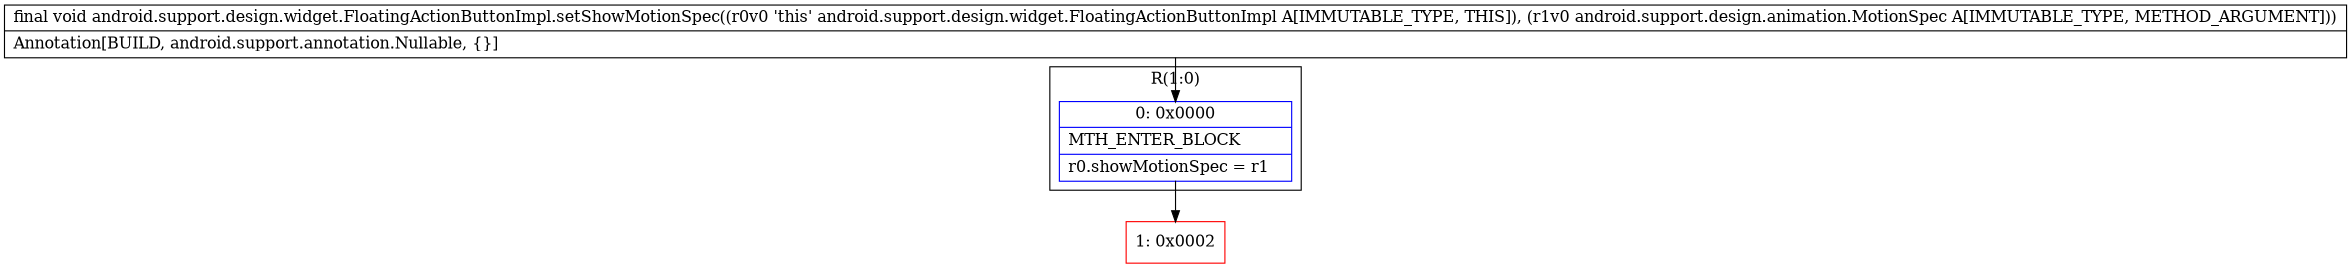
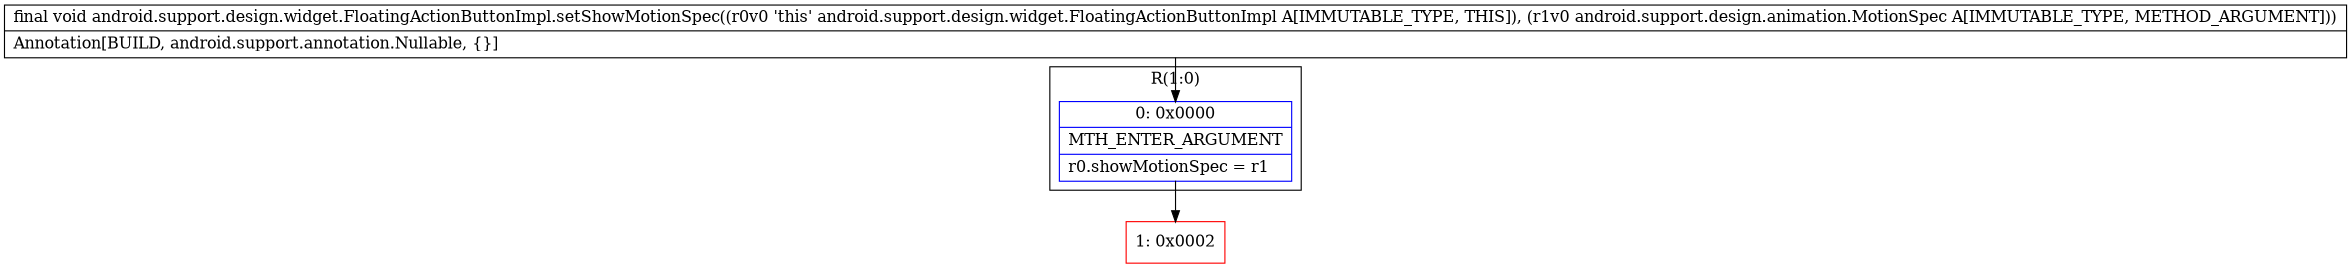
node "0: 0x0000": text "MTH_ENTER_BLOCK" -> "MTH_ENTER_ARGUMENT"
